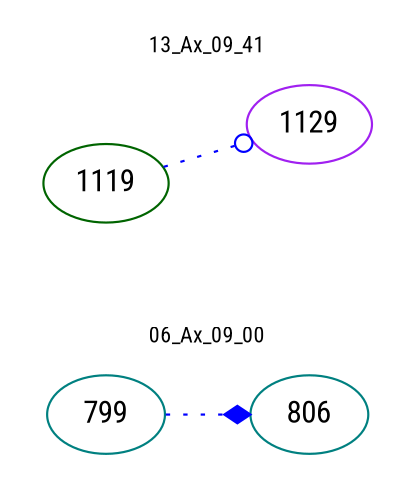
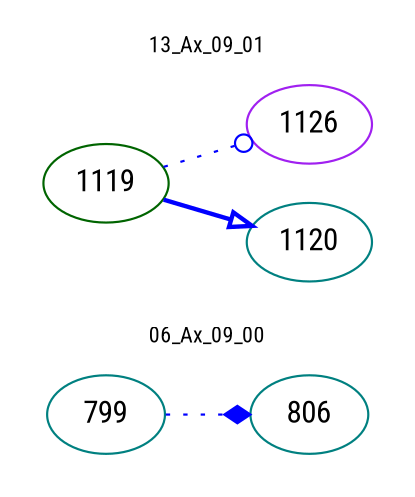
cluster "13_Ax_09_41": label "13_Ax_09_41" -> "13_Ax_09_01"
node "1129": label "1129" -> "1126"
node "1120": added
